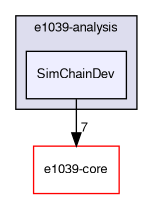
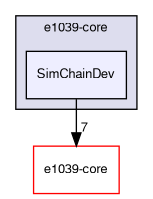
cluster "e1039-analysis": label "e1039-analysis" -> "e1039-core"
